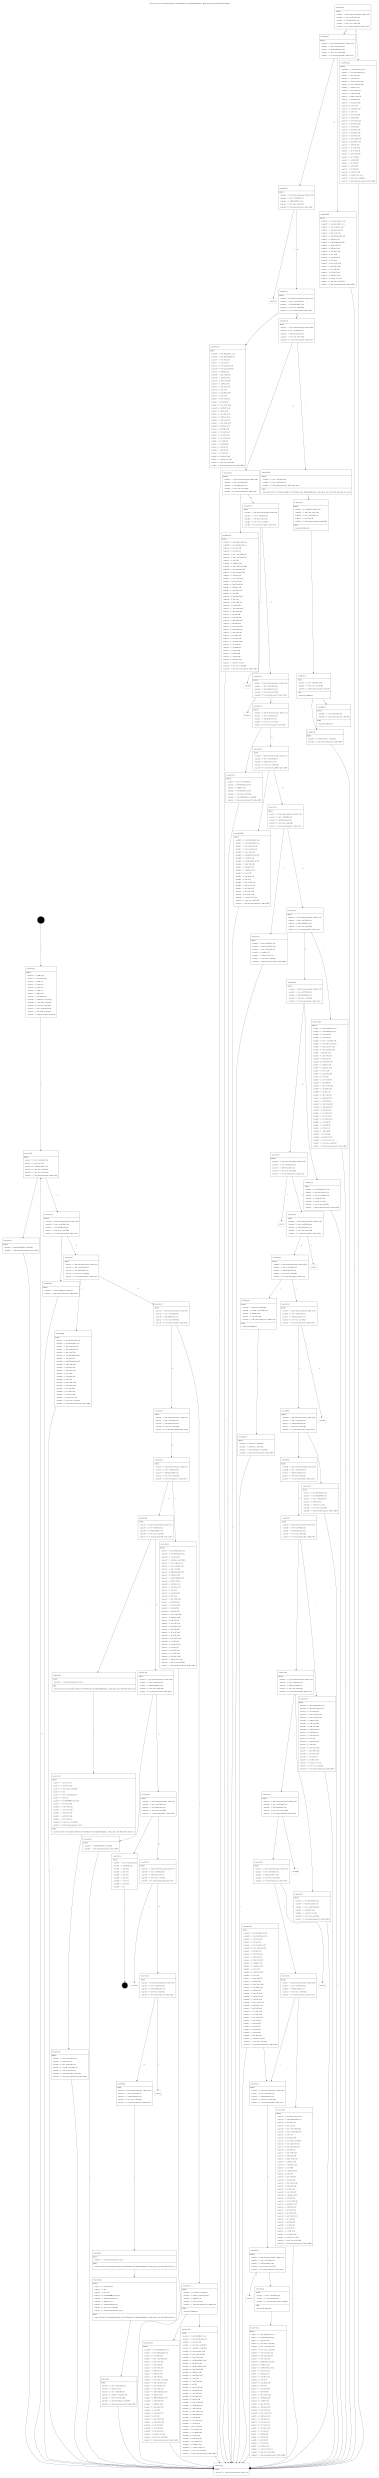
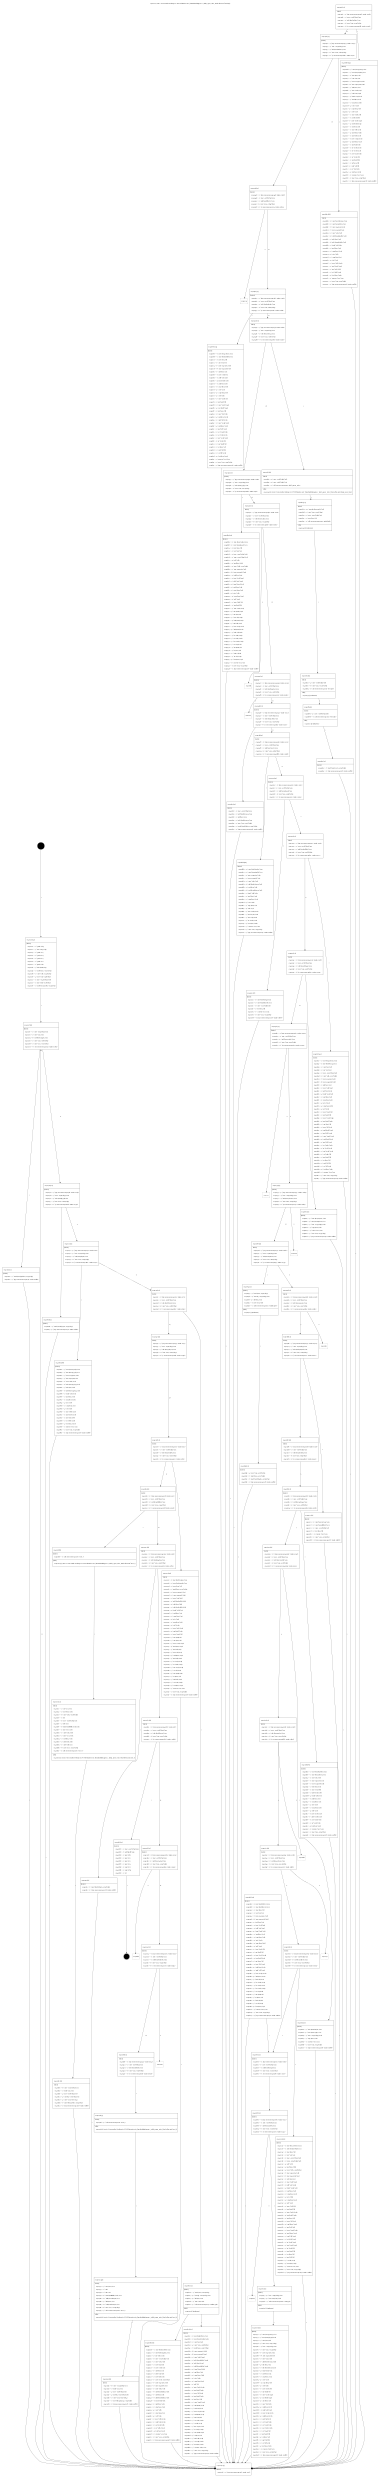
edge "0x401d7a [15]" -> "0x401d92 [12]": now "0x401d89 [9]" -> "0x401d92 [12]"
